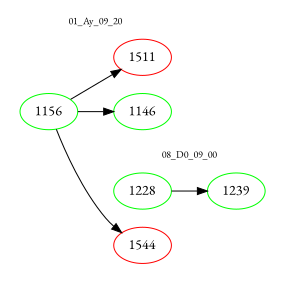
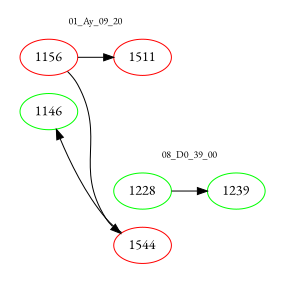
node "1156": color green -> red
edge "1156" -> "1146": now "1544" -> "1146"
cluster "08_D0_09_00": label "08_D0_09_00" -> "08_D0_39_00"
